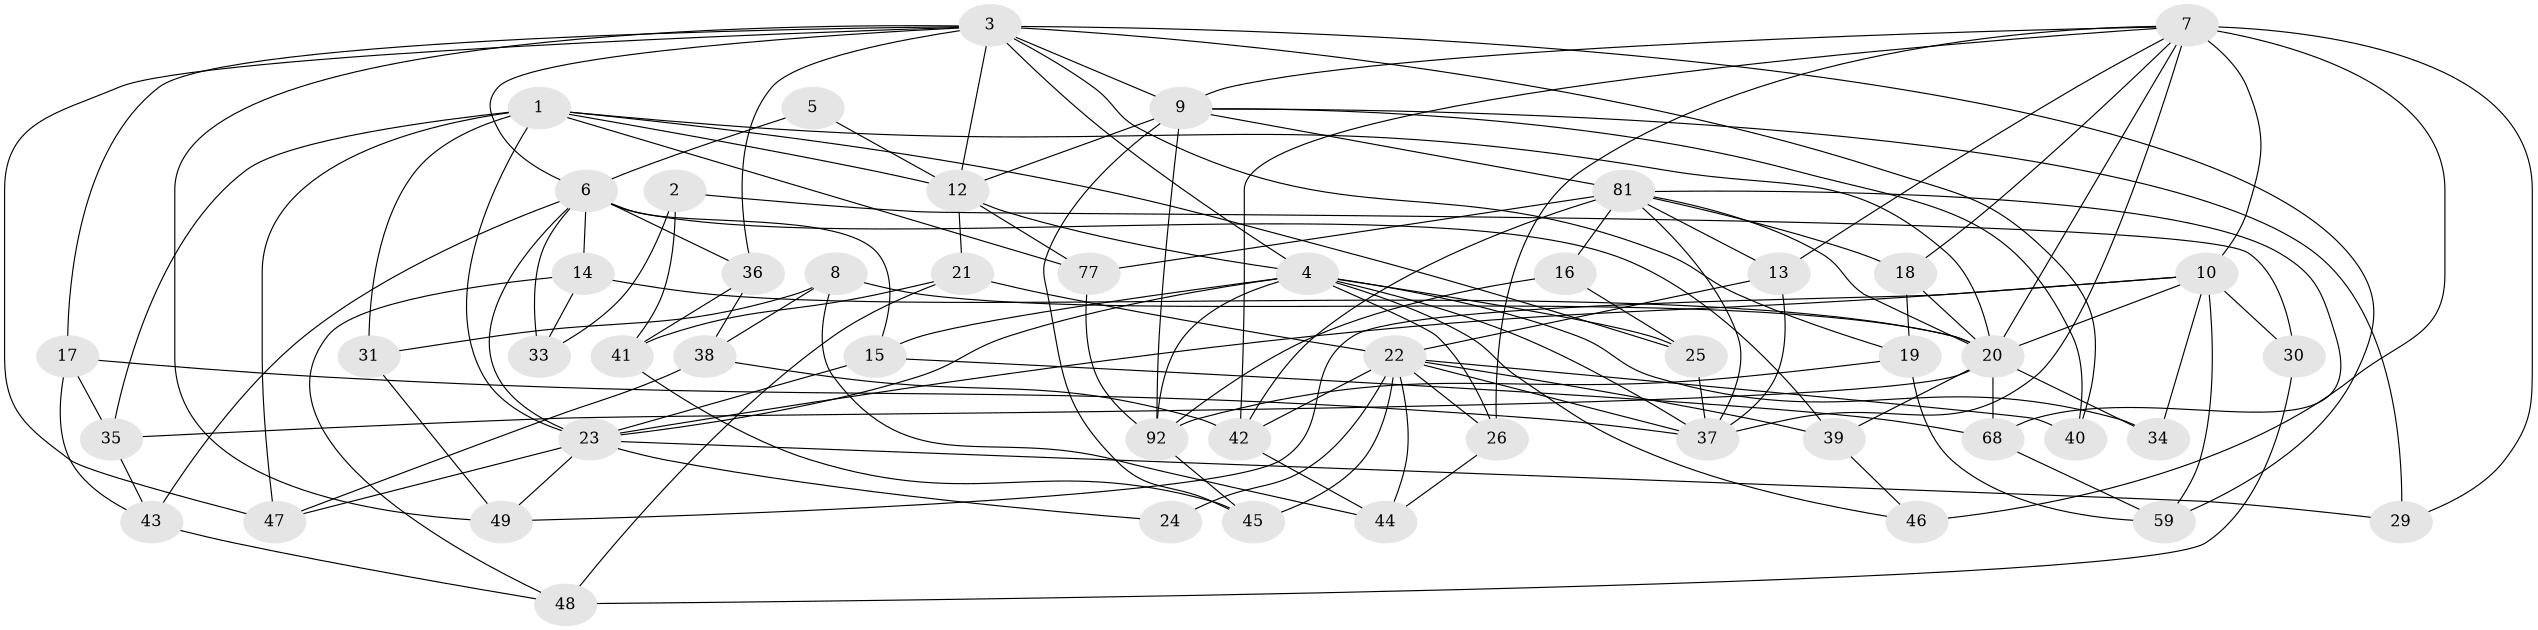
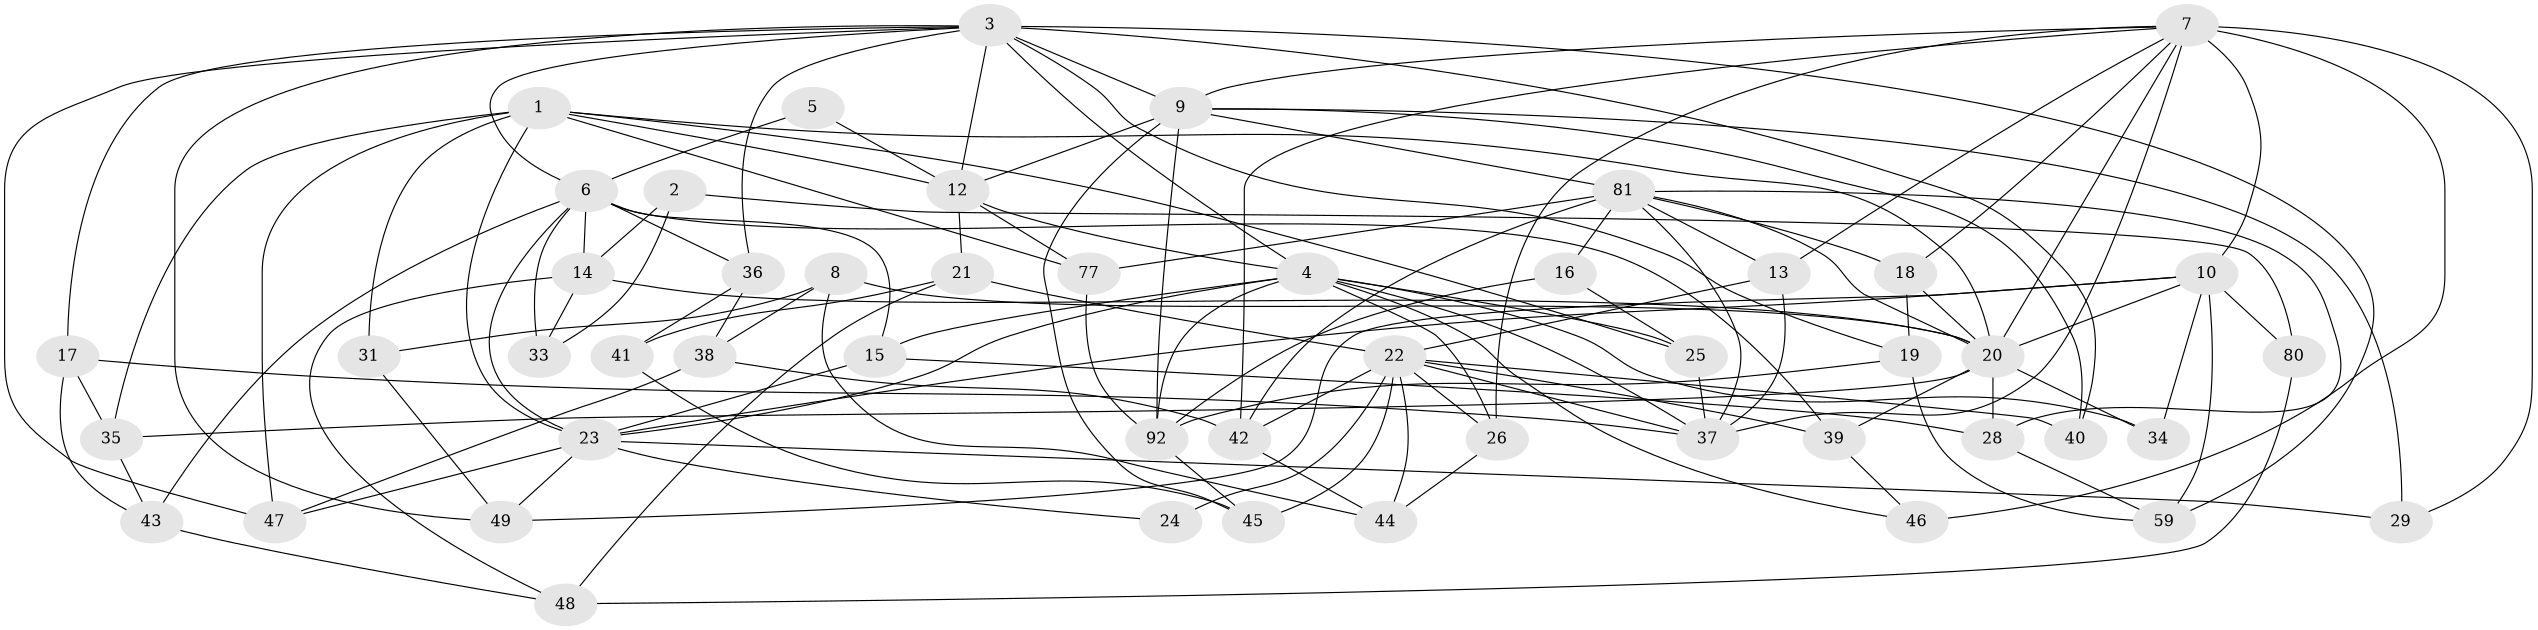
edge "2" -- "41": now "2" -- "14"
node "30": label "30" -> "80"
node "68": label "68" -> "28"
